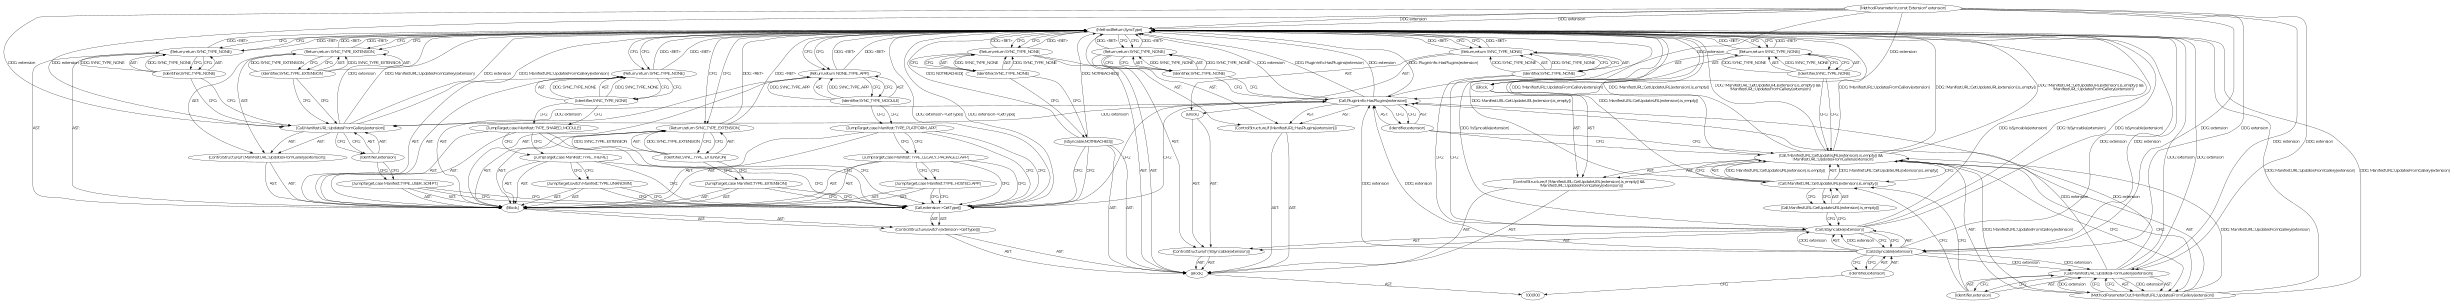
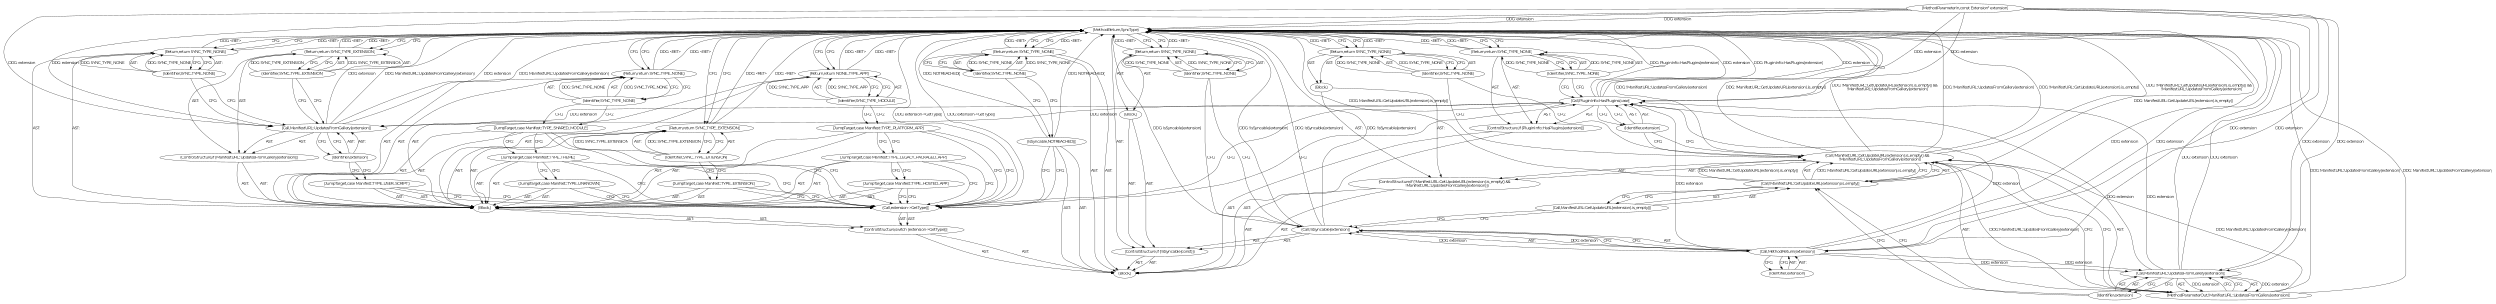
node "(Call,PluginInfo::HasPlugins(extension))": label "(Call,PluginInfo::HasPlugins(extension))" -> "(Call,PluginInfo::HasPlugins(case))"
node "(ControlStructure,if (ManifestURL::HasPlugins(extension)))": label "(ControlStructure,if (ManifestURL::HasPlugins(extension)))" -> "(ControlStructure,if (PluginInfo::HasPlugins(extension)))"
node "(JumpTarget,switch Manifest::TYPE_UNKNOWN:)": label "(JumpTarget,switch Manifest::TYPE_UNKNOWN:)" -> "(JumpTarget,case Manifest::TYPE_UNKNOWN:)"
node "(ControlStructure,if (!IsSyncable(extension)))": label "(ControlStructure,if (!IsSyncable(extension)))" -> "(ControlStructure,if (!IsSyncable(const)))"
node "(Call,IsSyncable(extension))": label "(Call,IsSyncable(extension))" -> "(Call,MethodReturn(extension))"
node "1000100": removed
